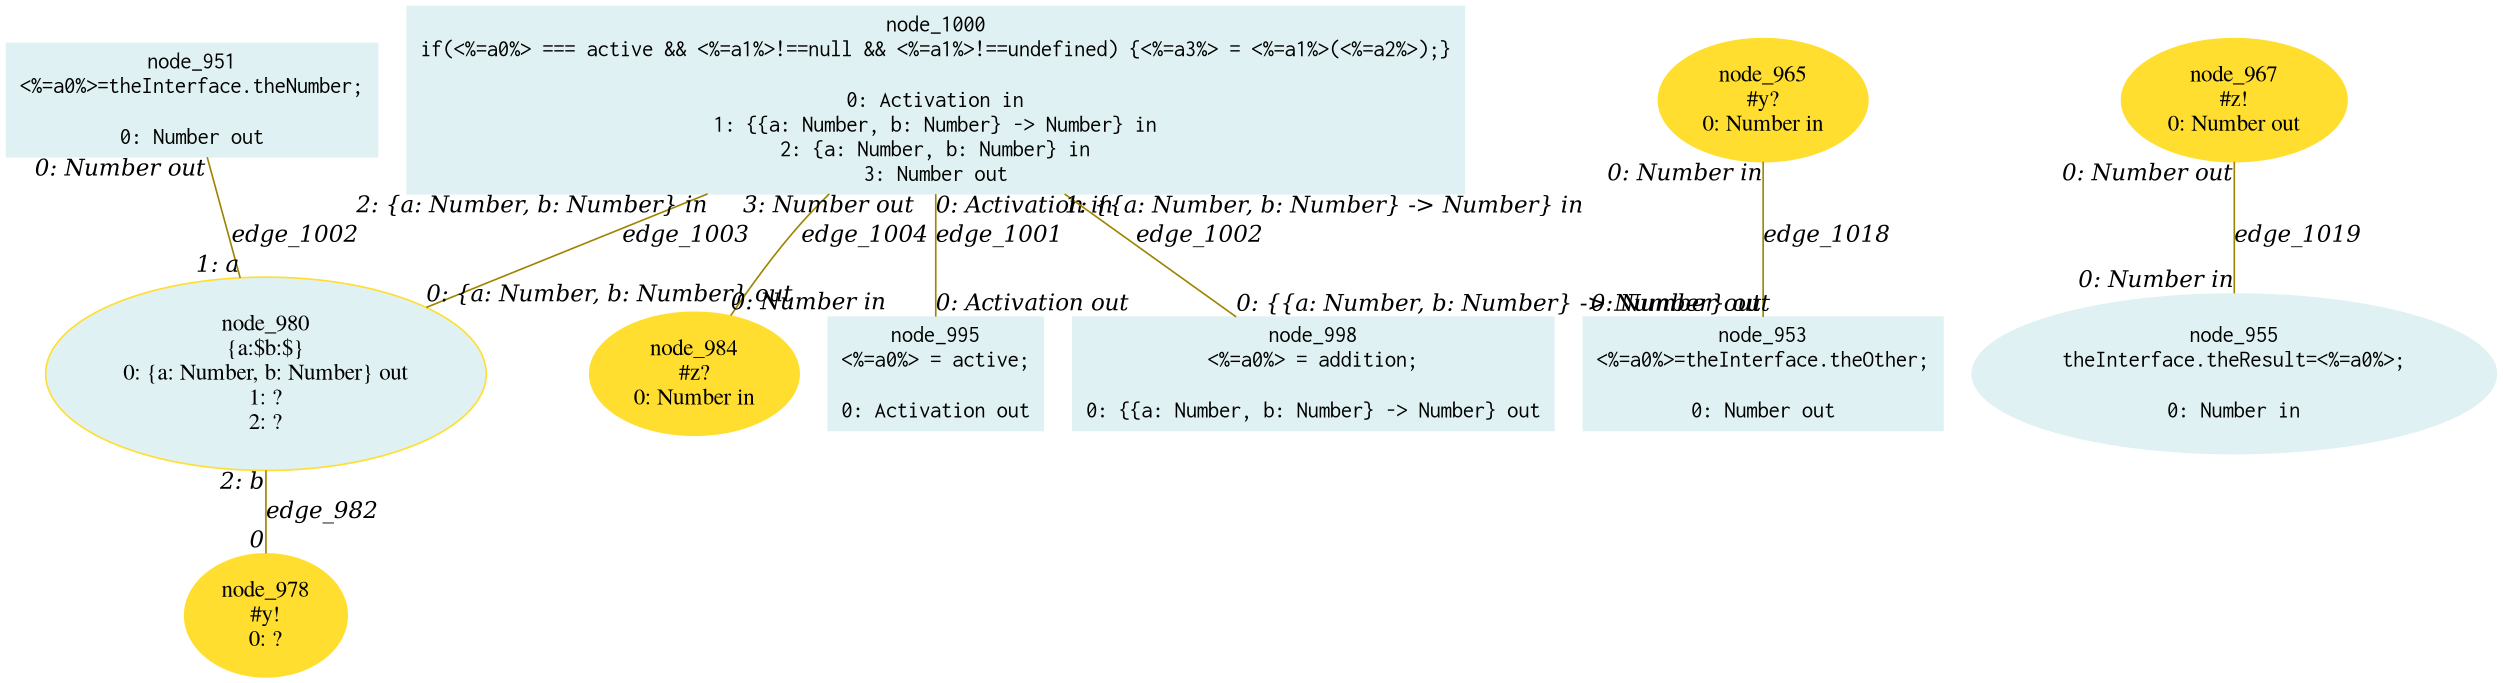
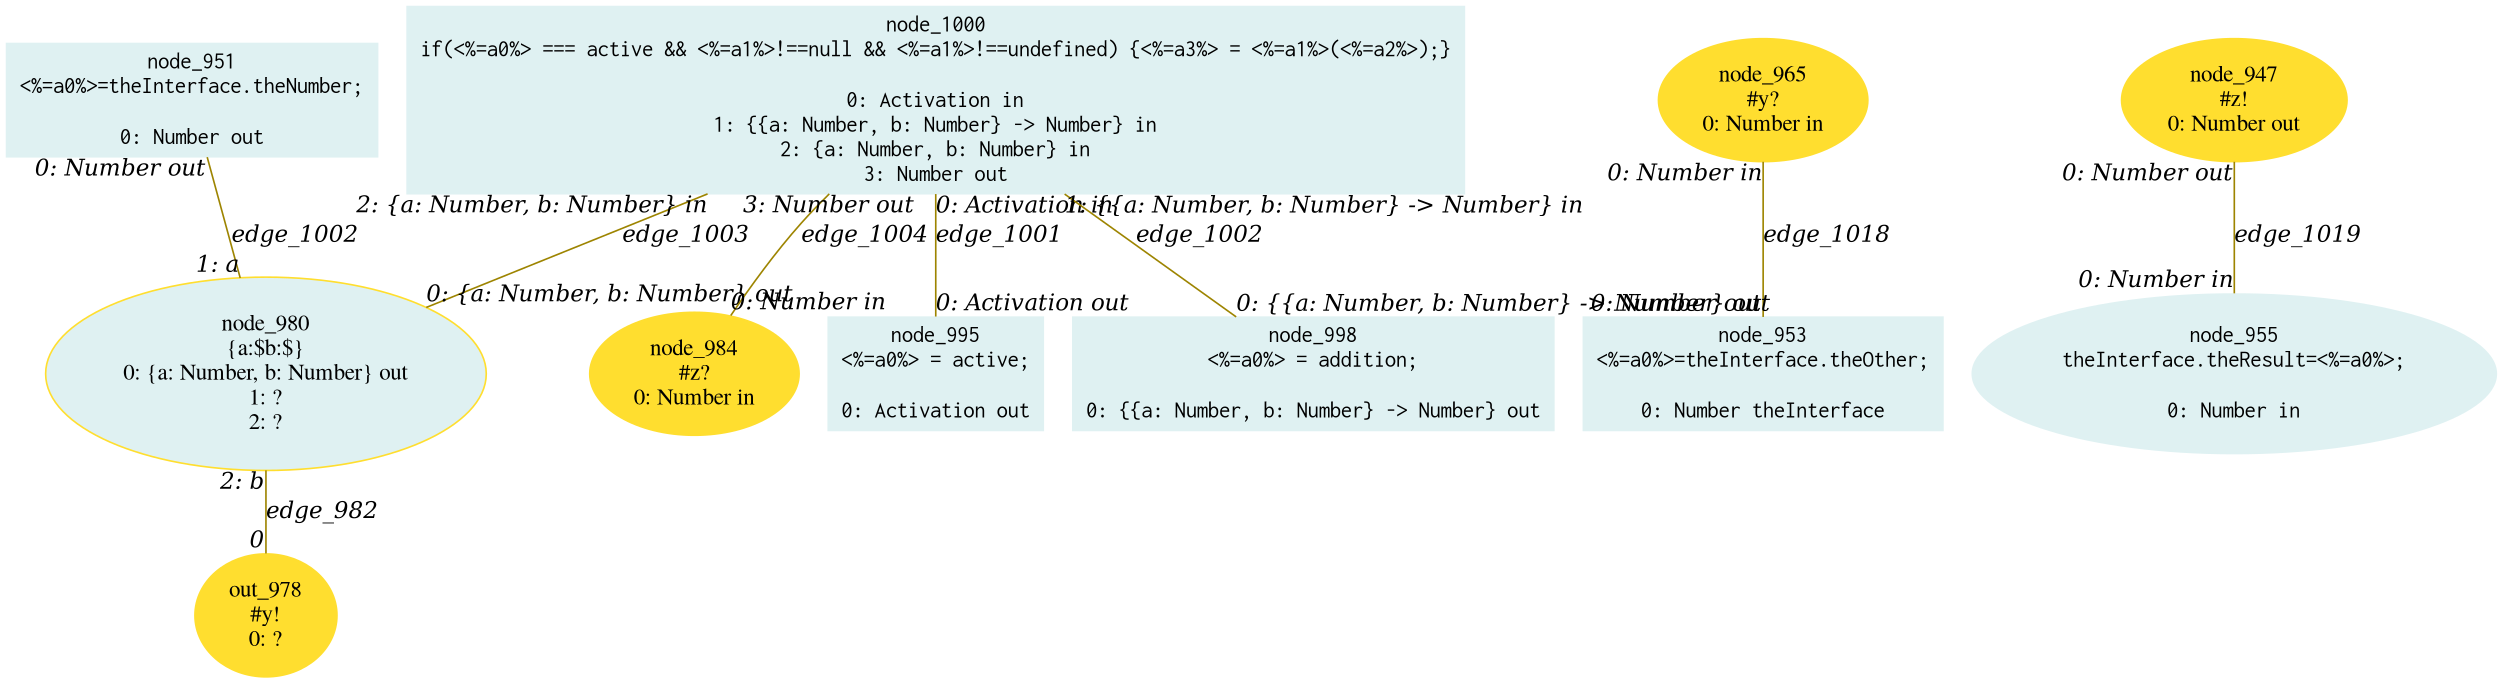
node "node_967 #z! 0: Number out": label "node_967 #z! 0: Number out" -> "node_947 #z! 0: Number out"
node "node_953 <%=a0%>=theInterface.theOther; 0: Number out": label "node_953 <%=a0%>=theInterface.theOther; 0: Number out" -> "node_953 <%=a0%>=theInterface.theOther; 0: Number theInterface"
node "node_978 #y! 0: ?": label "node_978 #y! 0: ?" -> "out_978 #y! 0: ?"
